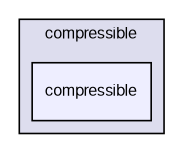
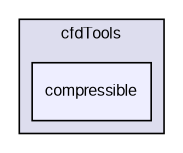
cluster "compressible": label "compressible" -> "cfdTools"
